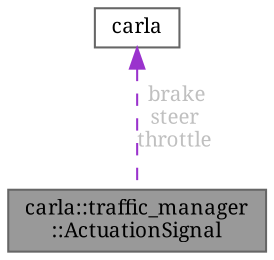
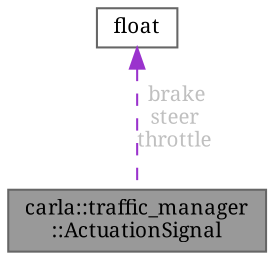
node "carla": label "carla" -> "float"
